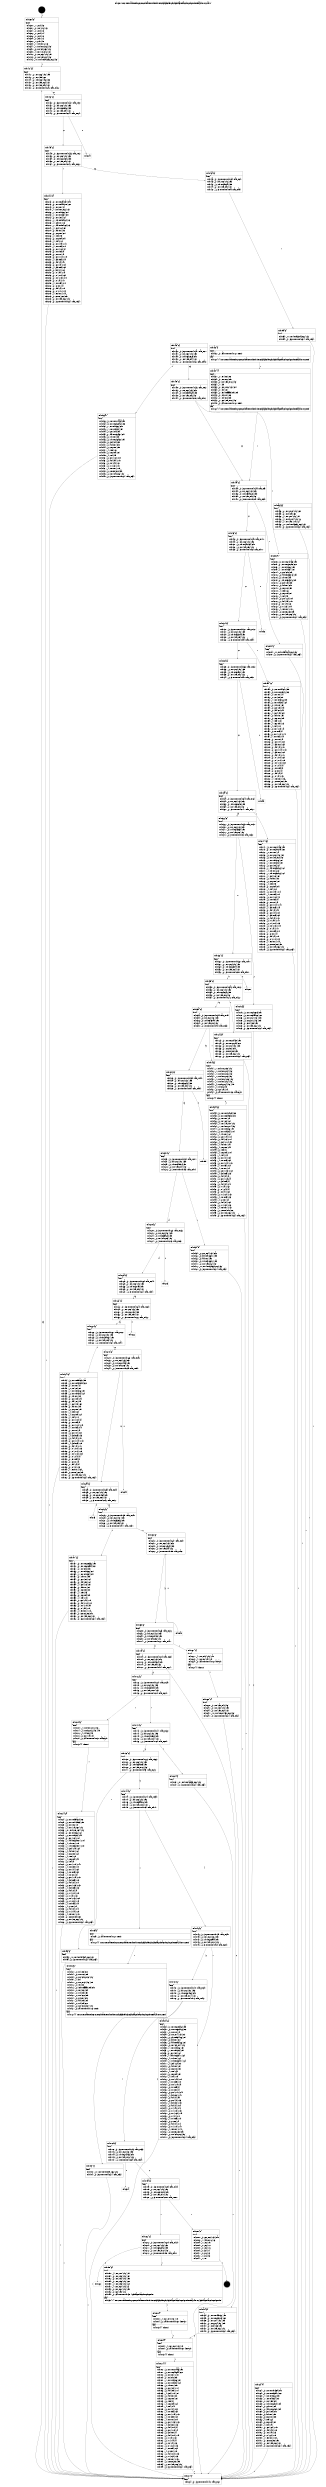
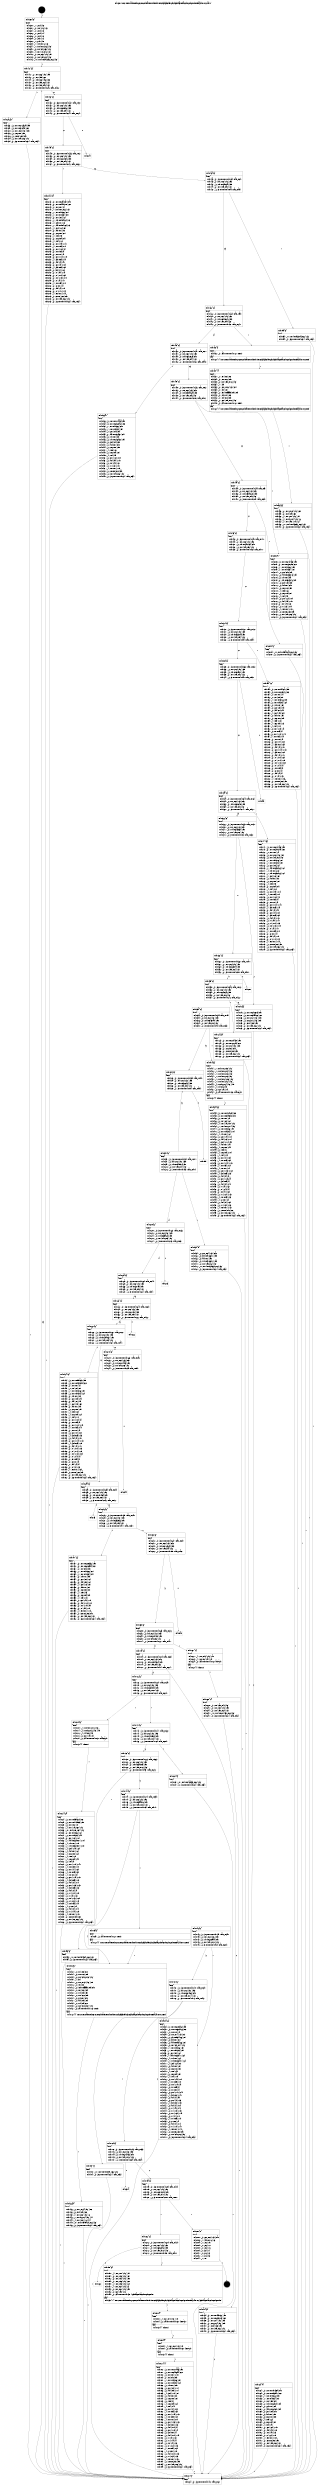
node "0x4018a6 [30]": added
node "0x401486 [28]": added
edge "0x401a27 [44]" -> "0x4014da [28]": now "0x401a27 [44]" -> "0x401a53 [36]"
node "0x401f50": removed
edge "0x40159e [28]" -> "0x4015ba [28]": now "0x40159e [28]" -> "0x401cdc [33]"
edge "0x401959 [156]" -> "0x40191f [58]": reversed
edge "0x4015d6 [28]" -> "0x4015f2 [28]": reversed
edge "0x40167e [28]" -> "0x40169a [28]": now "0x401662 [28]" -> "0x40169a [28]"
edge "0x401eae" -> "0x4016d2 [28]": reversed
edge "0x40177a [28]" -> "0x401796 [28]": now "0x40177a [28]" -> "0x401d02 [52]"
node "0x401d36 [39]": added
edge "0x401a04 [30]" -> "0x401e09 [9]": now "0x401a04 [30]" -> "0x402314 [5]"
